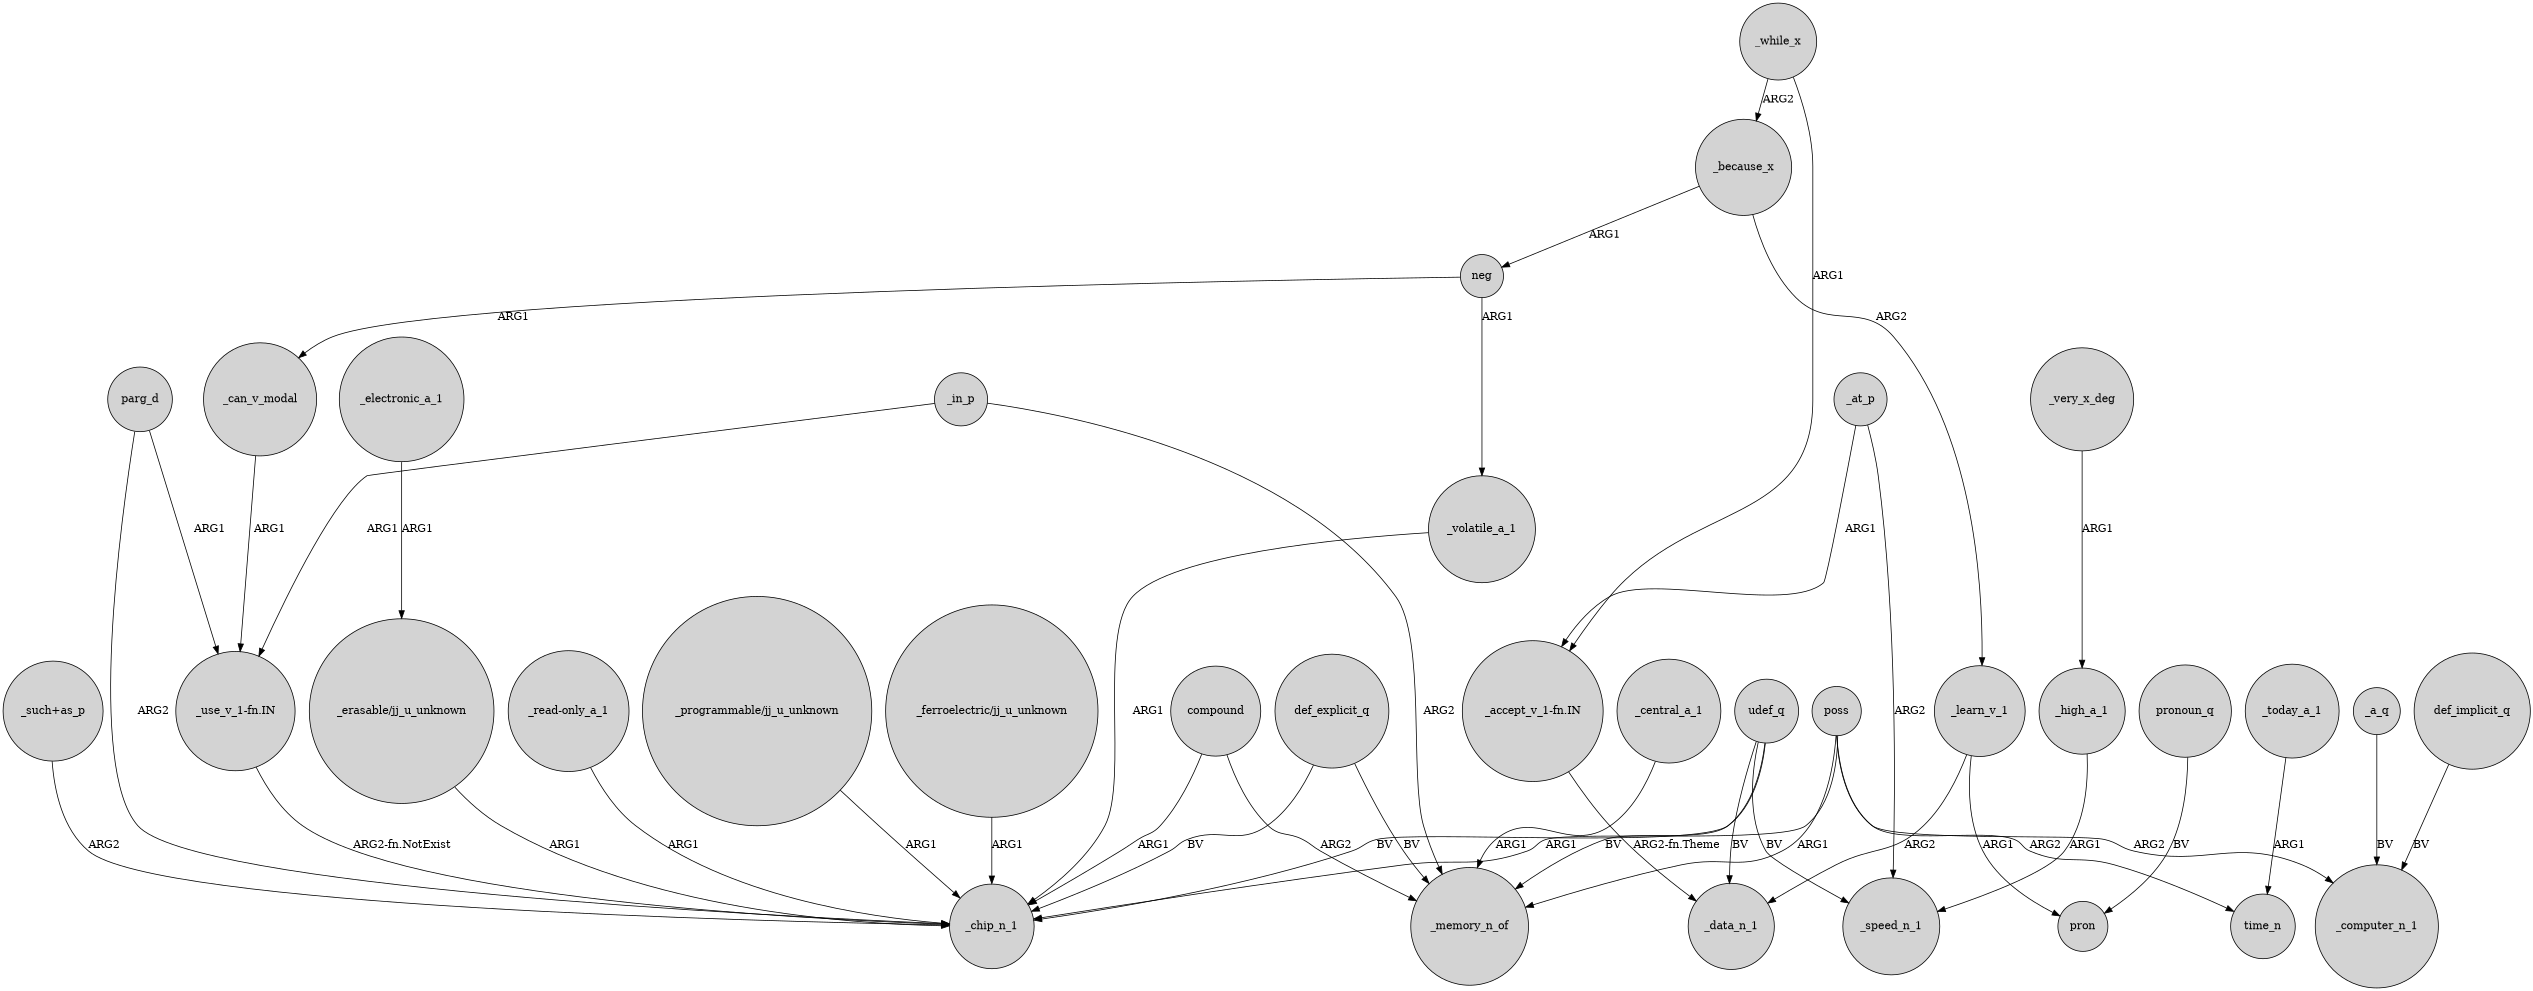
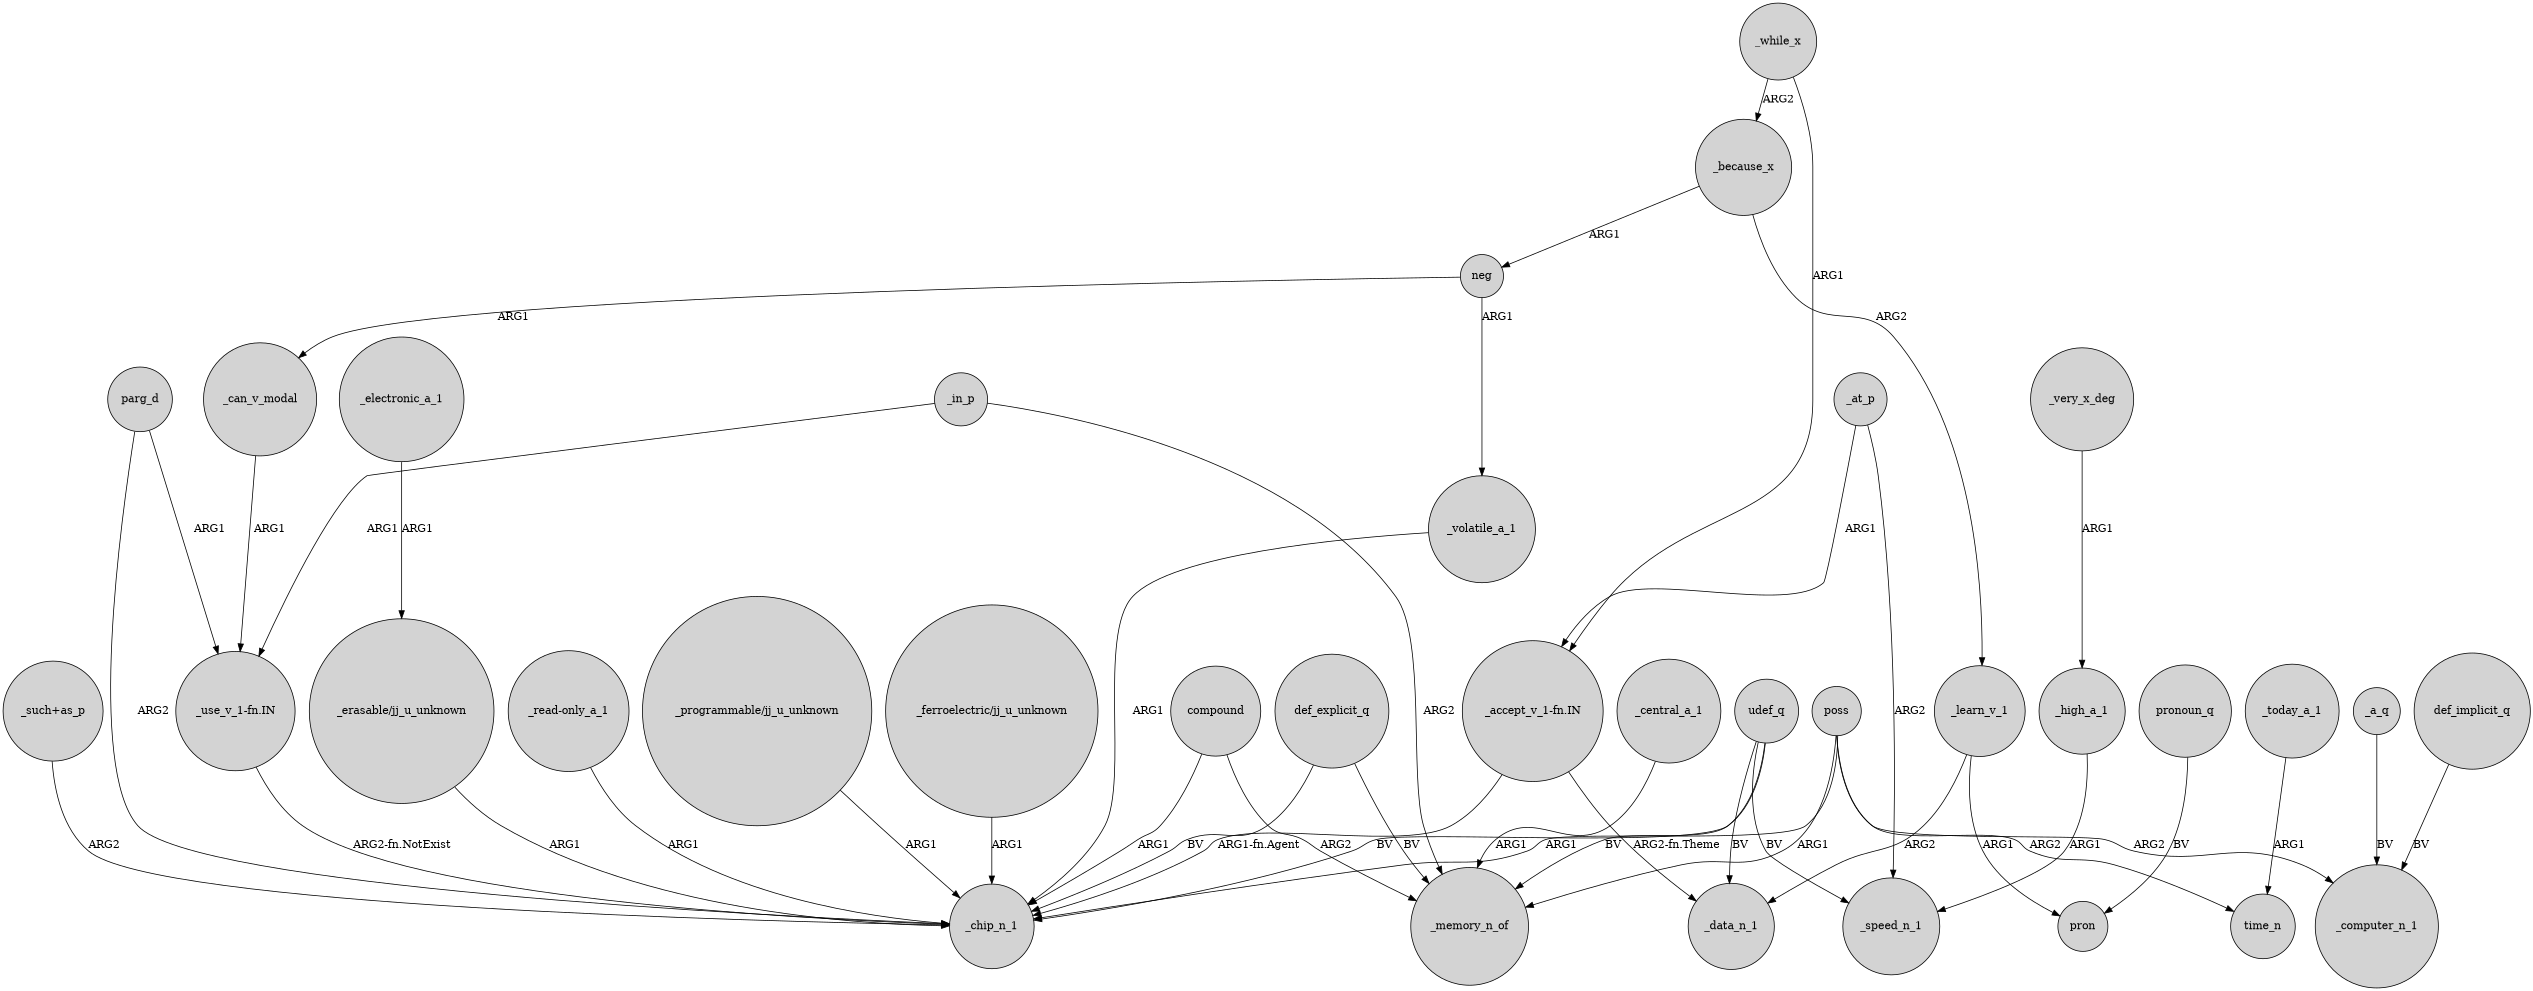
edge "_accept_v_1-fn.IN" -> "_chip_n_1": added, label "ARG1-fn.Agent"
